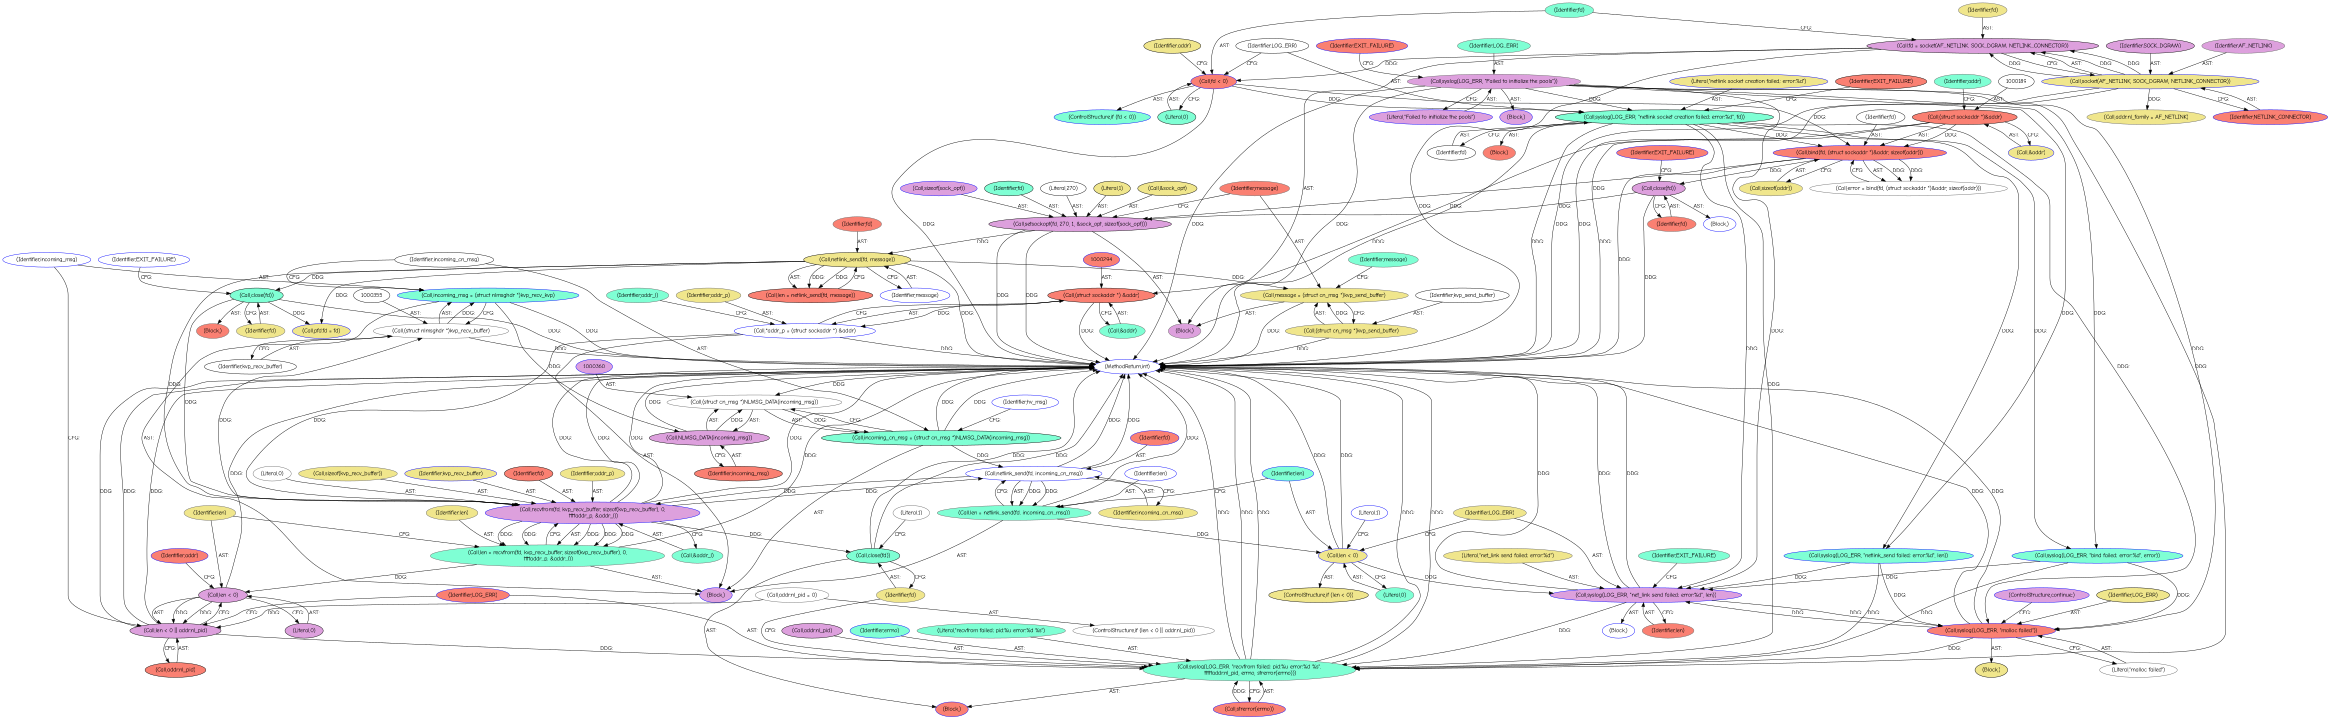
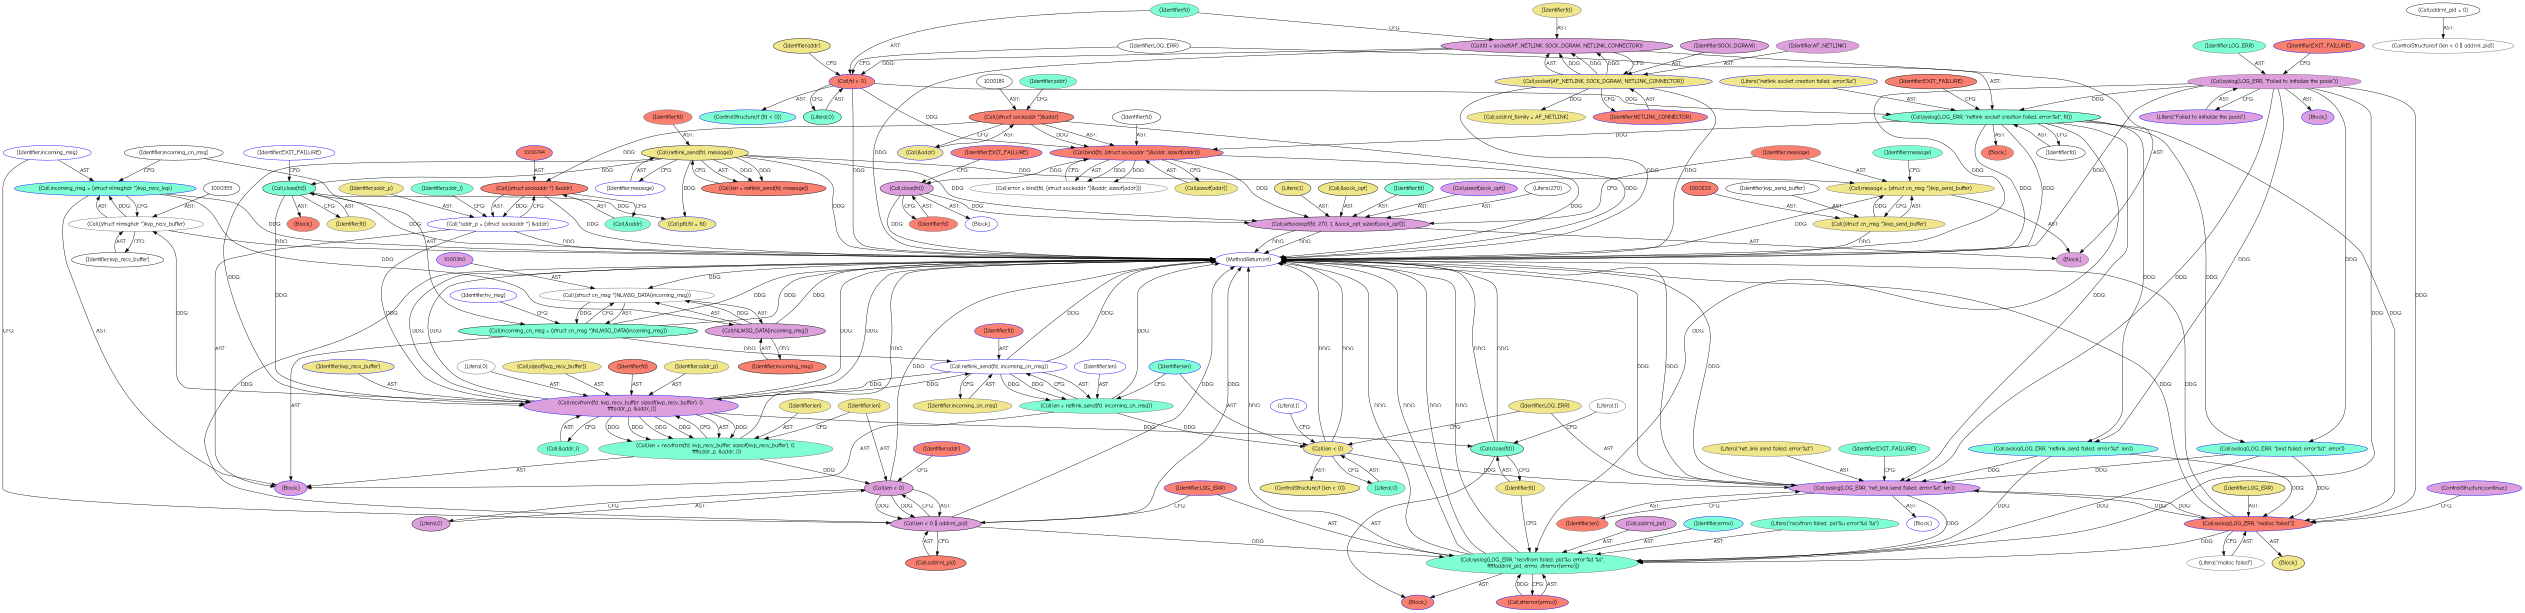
node "1000223": added
edge "(Call,setsockopt(fd, 270, 1, &sock_opt, sizeof(sock_opt)))" -> "(Call,netlink_send(fd, message))": reversed
node "(Call,addr.nl_pid = 0)": color gray40 -> black
edge "(Call,addr.nl_pid = 0)" -> "(Call,len < 0 || addr.nl_pid)": removed, label "DDG:"
